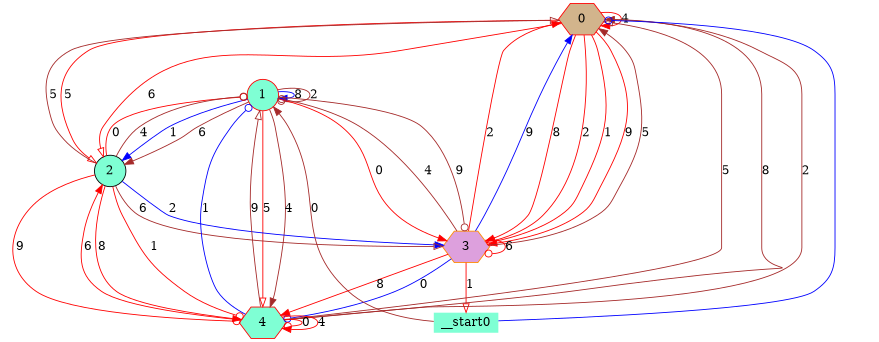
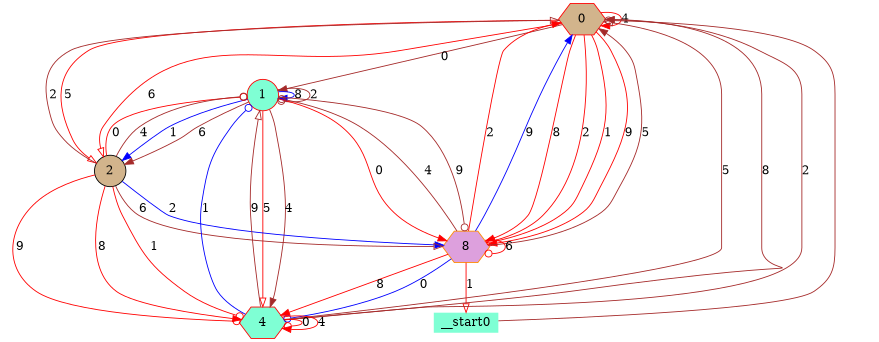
edge "2" -> "0": label "5" -> "2"
node "2": fillcolor aquamarine -> tan
edge "__start0" -> "0": color blue -> brown
node "3": label "3" -> "8"
edge "__start0" -> "1": now "0" -> "1"
edge "4" -> "2": removed, label "6"
